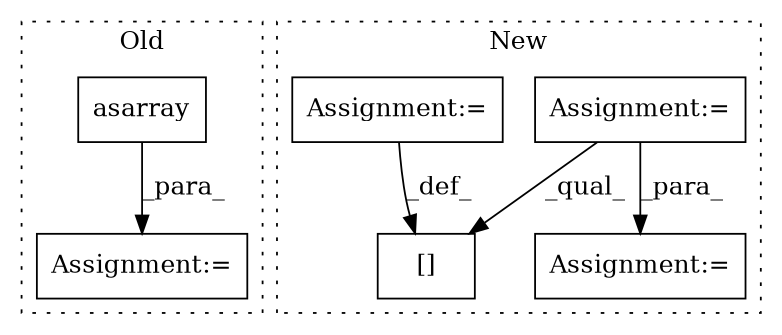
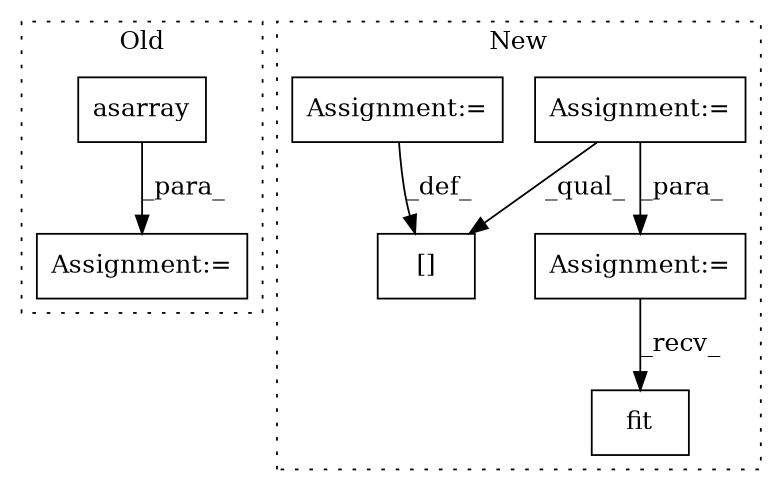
node "fit": added
